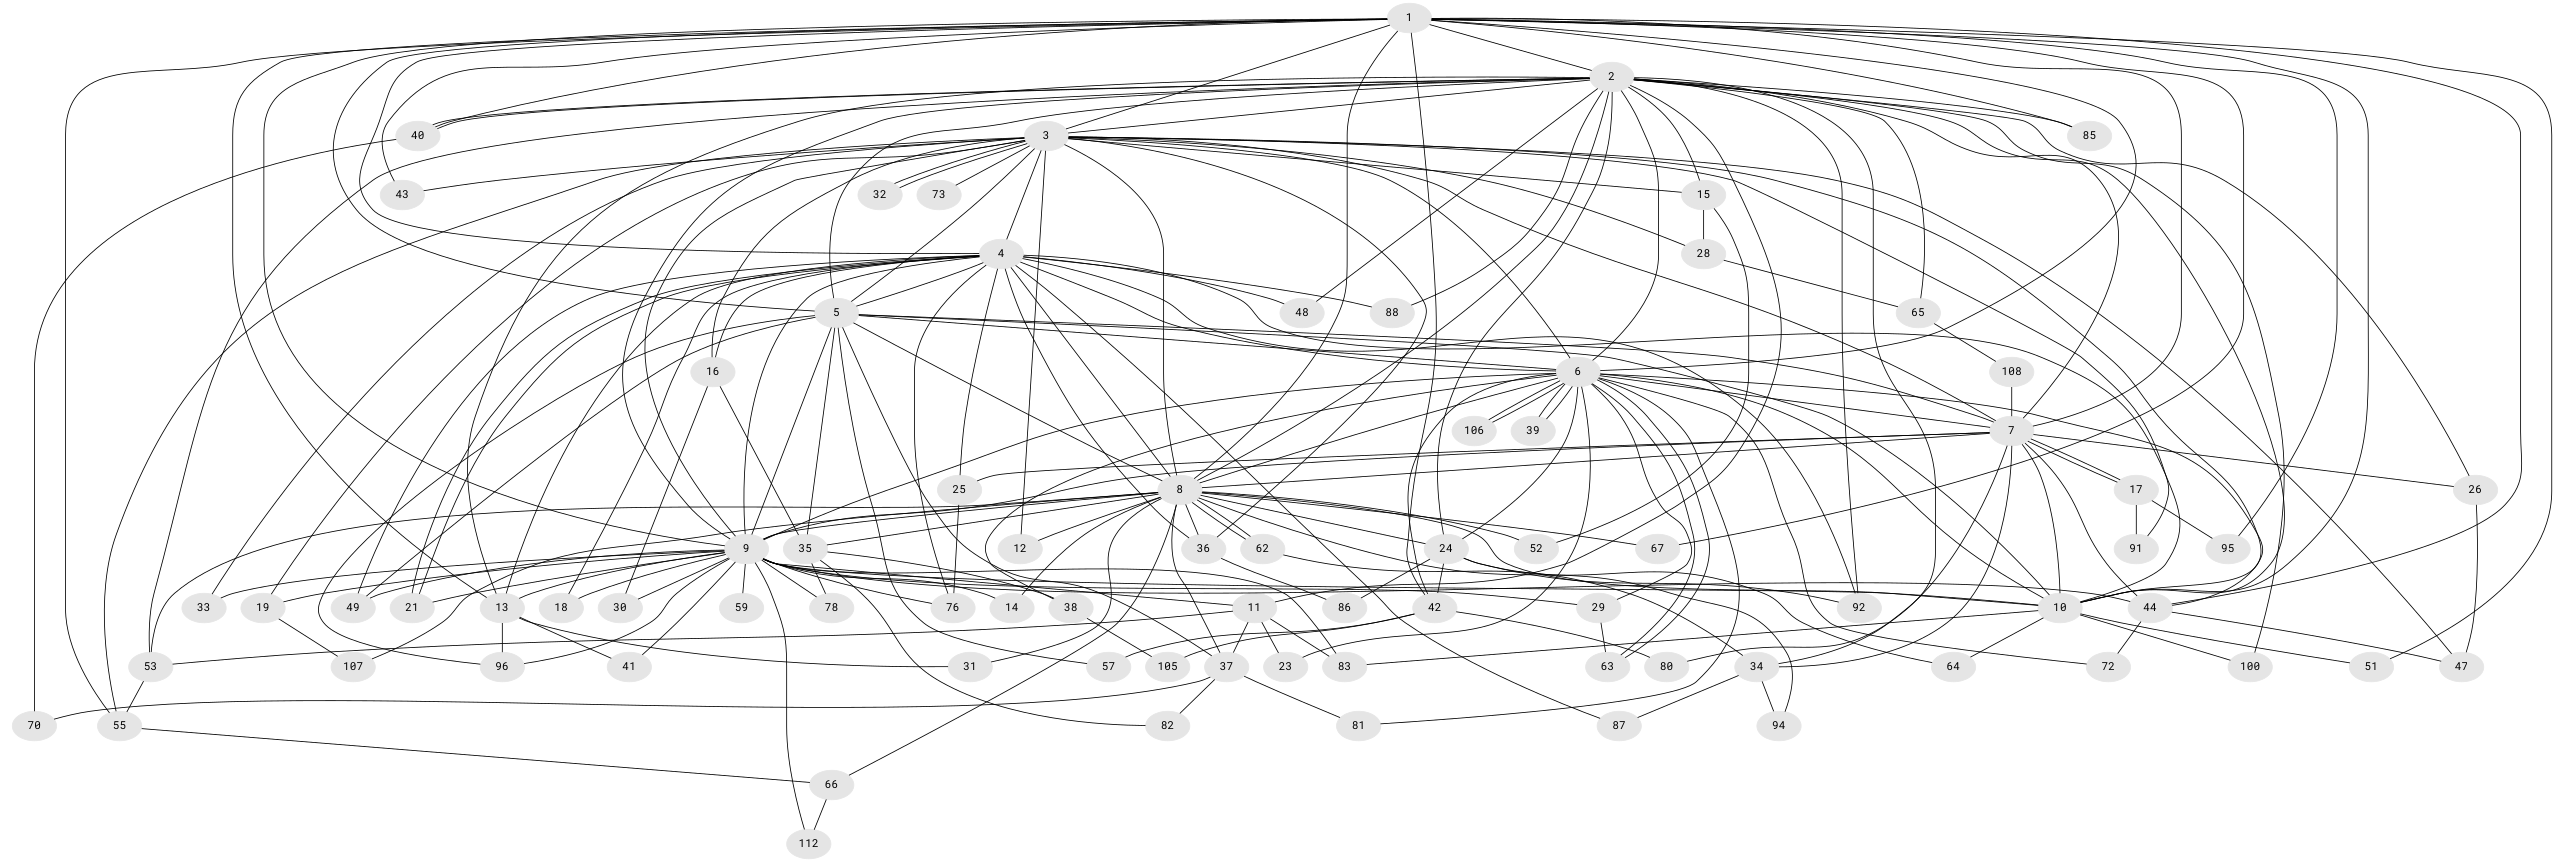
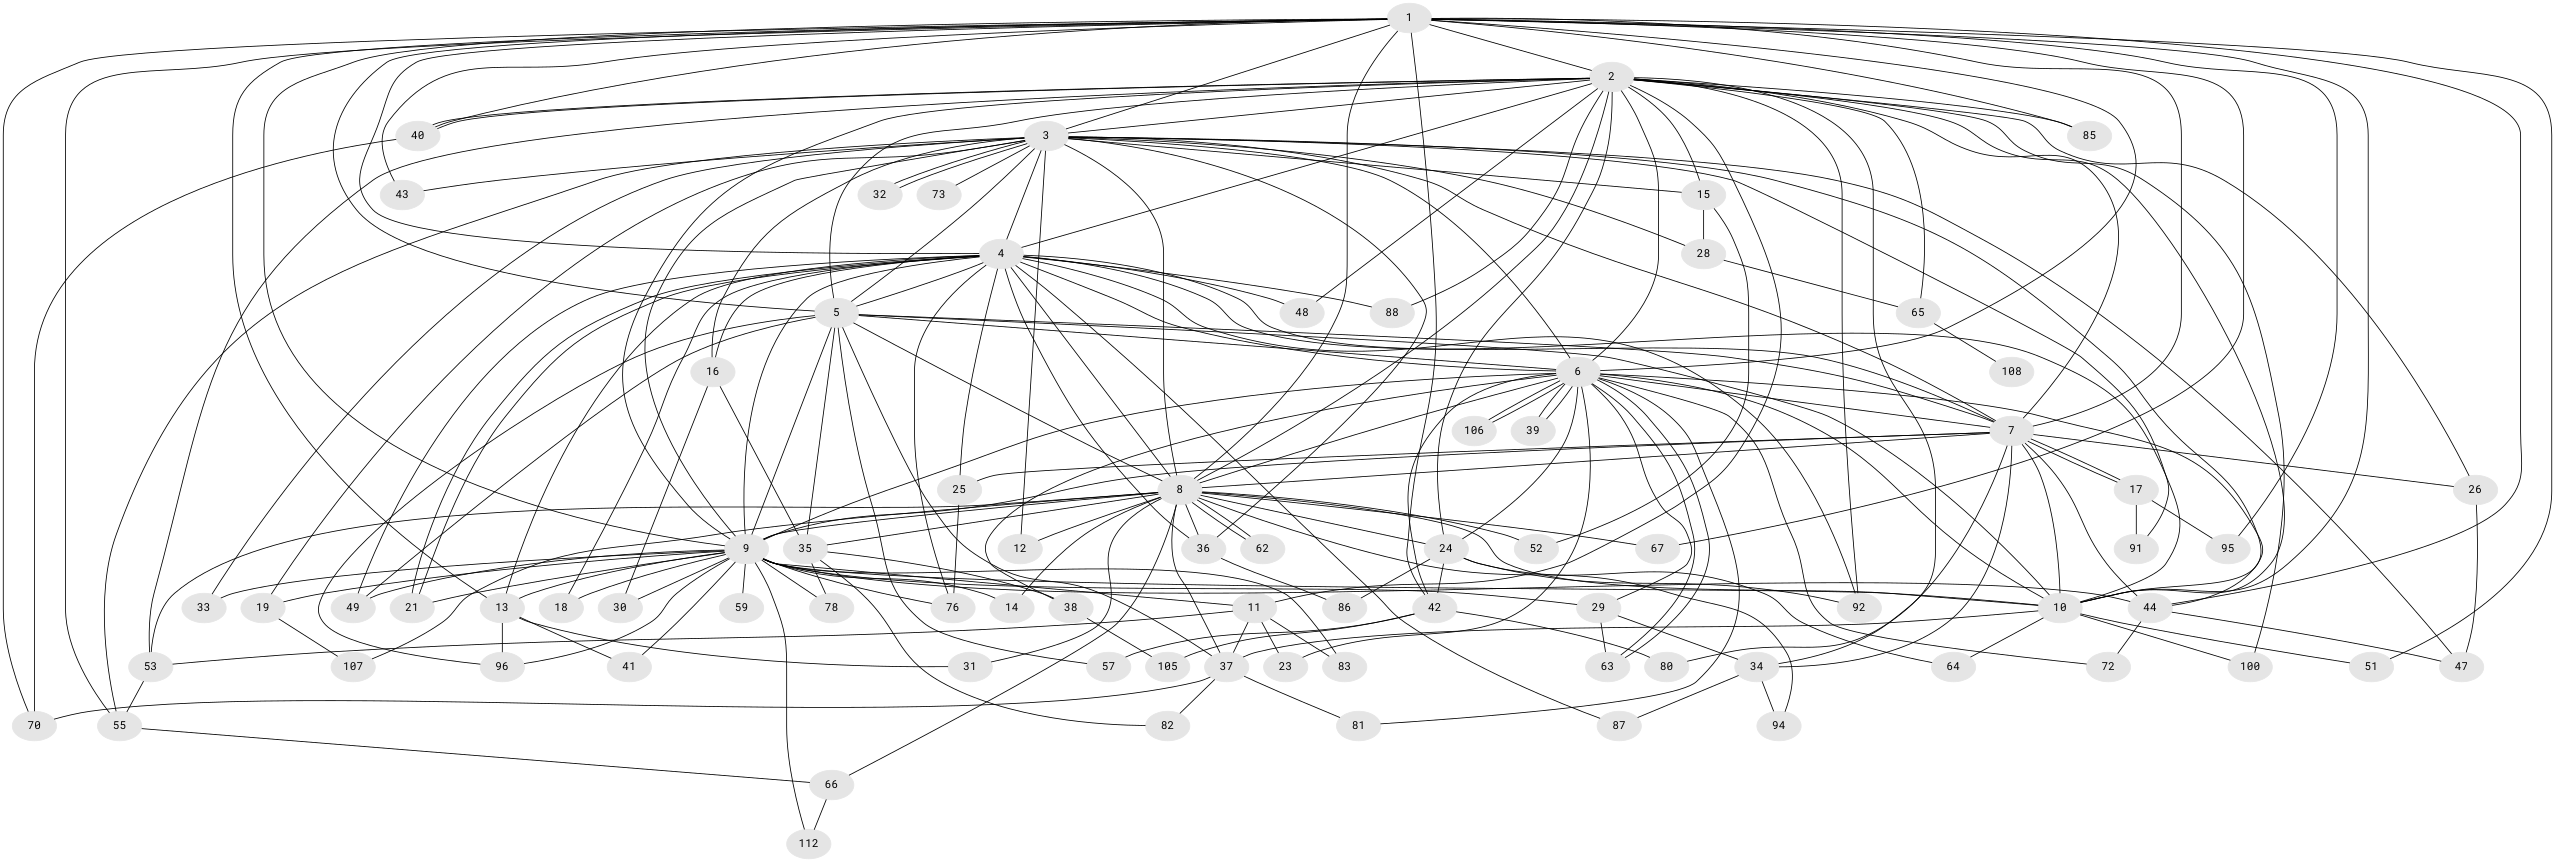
edge "1" -- "70": added
edge "2" -- "13": now "2" -- "4"
edge "108" -- "7": now "4" -- "7"
edge "62" -- "34": now "29" -- "34"
edge "10" -- "83": now "10" -- "37"
